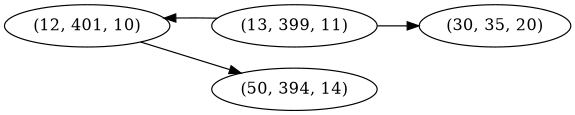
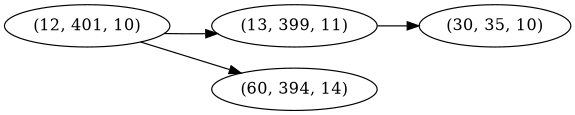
edge "(13, 399, 11)" -> "(12, 401, 10)": reversed
node "(30, 35, 20)": label "(30, 35, 20)" -> "(30, 35, 10)"
node "(50, 394, 14)": label "(50, 394, 14)" -> "(60, 394, 14)"
